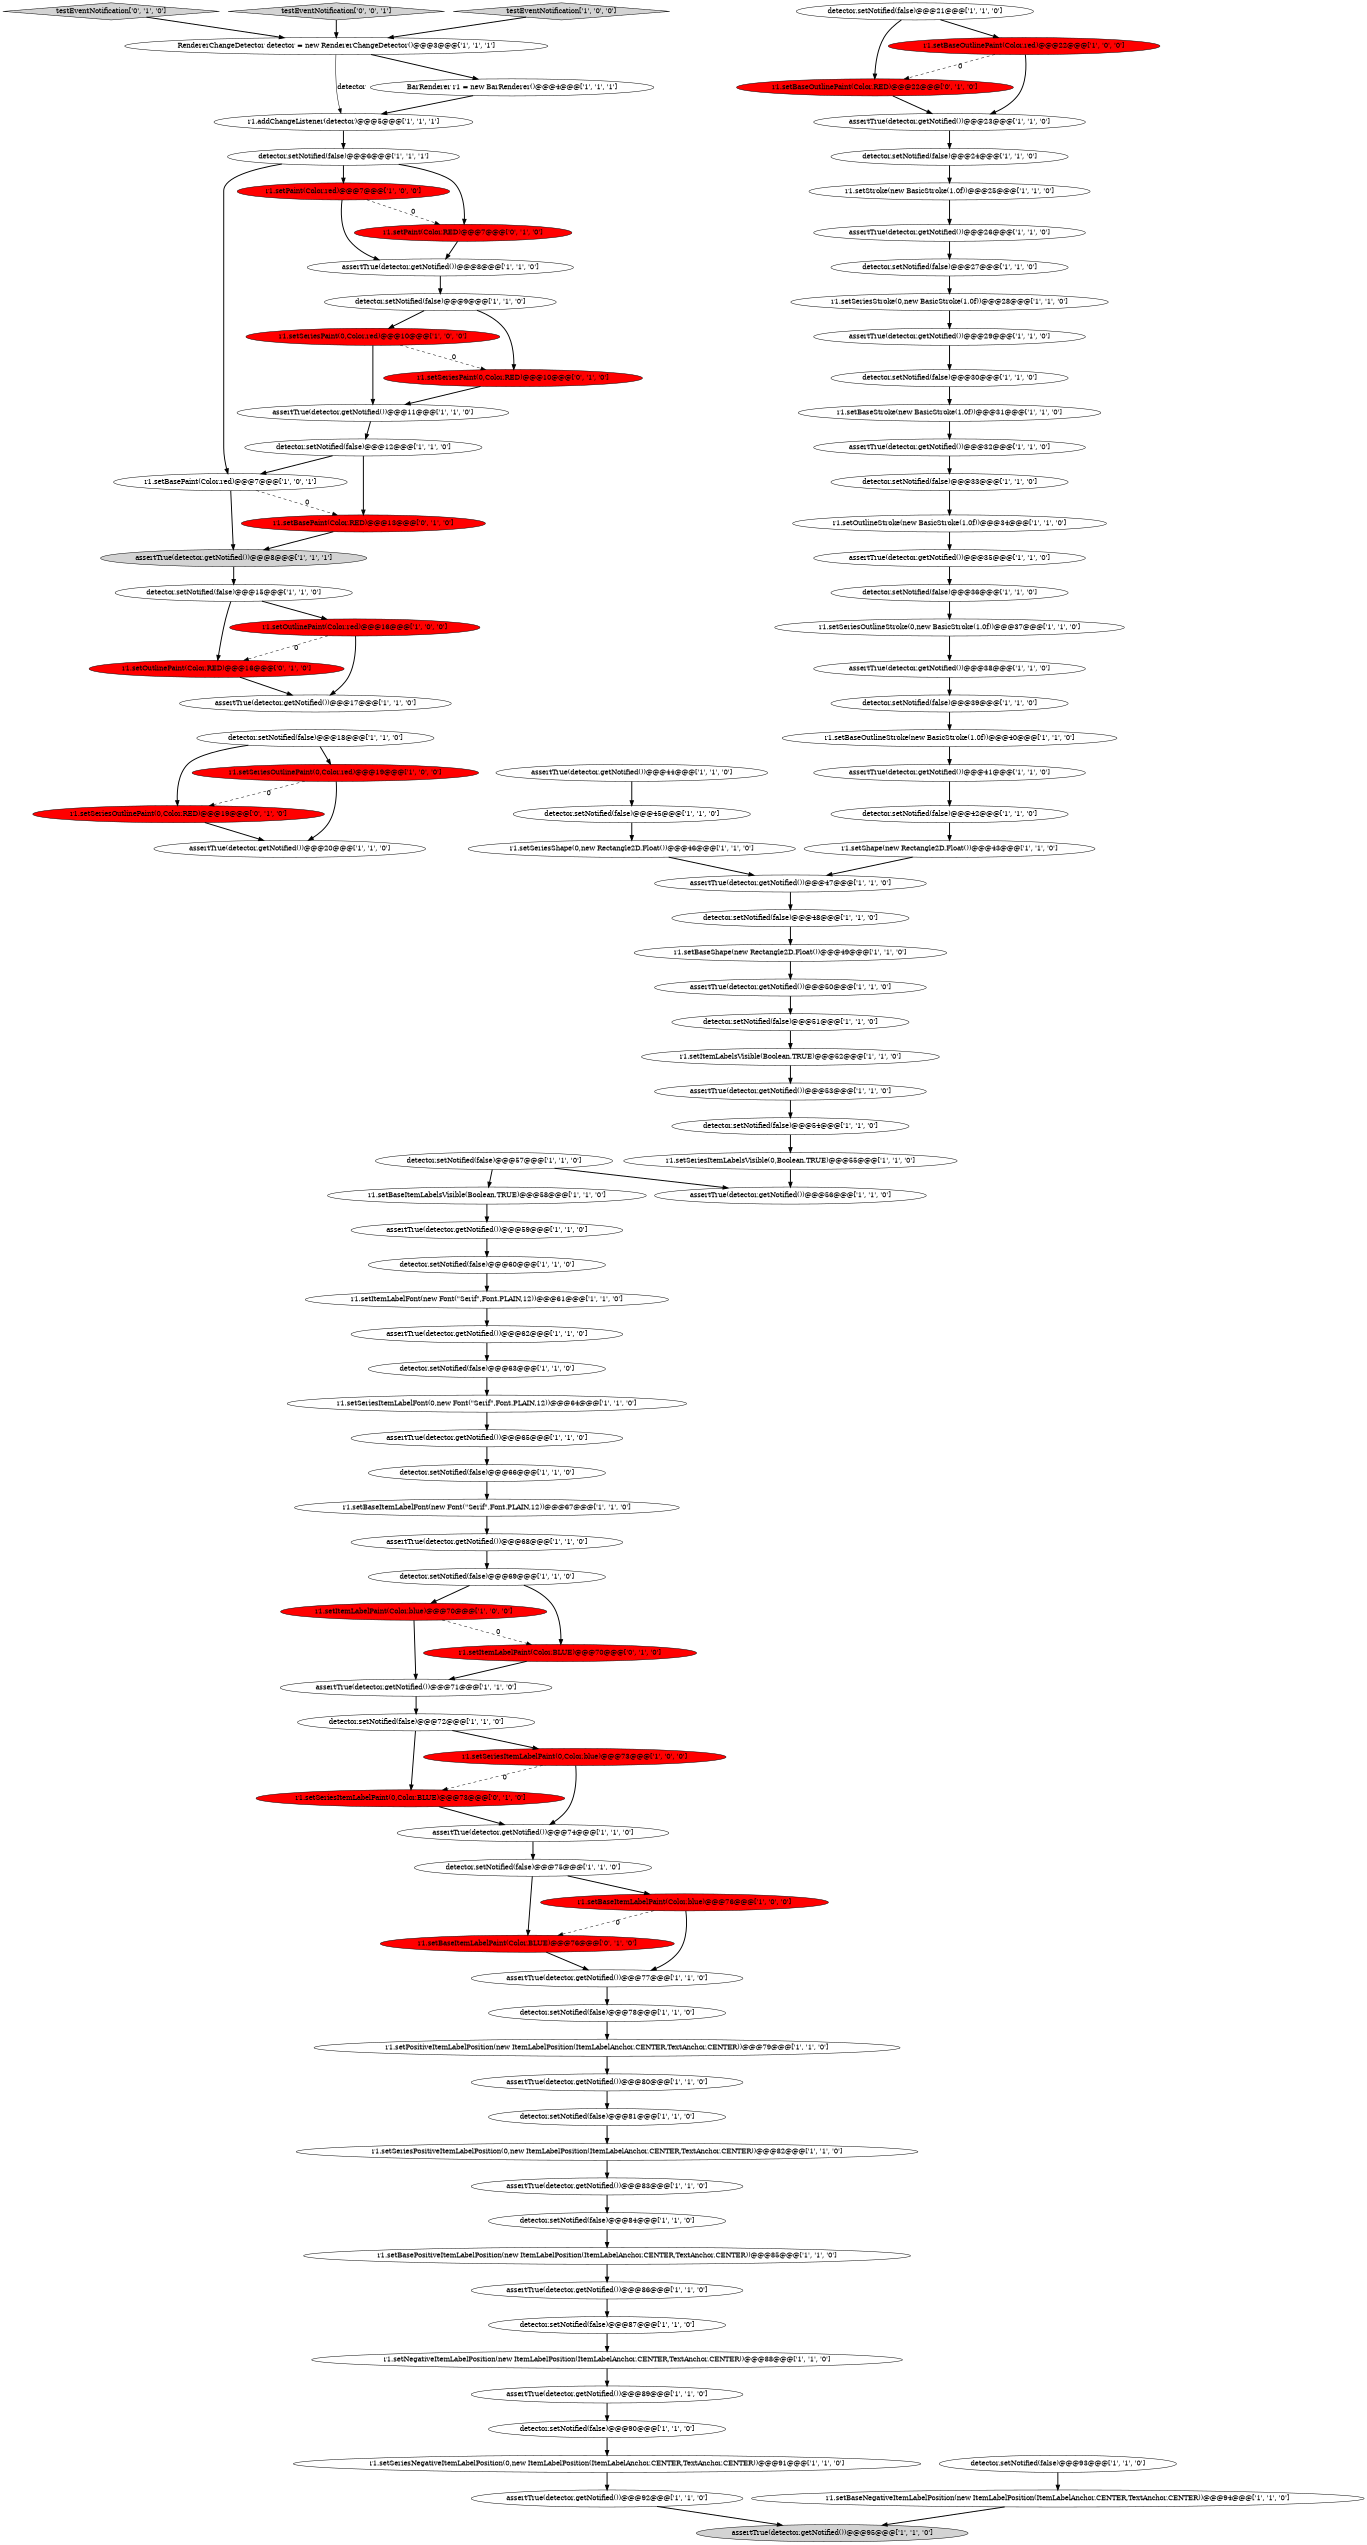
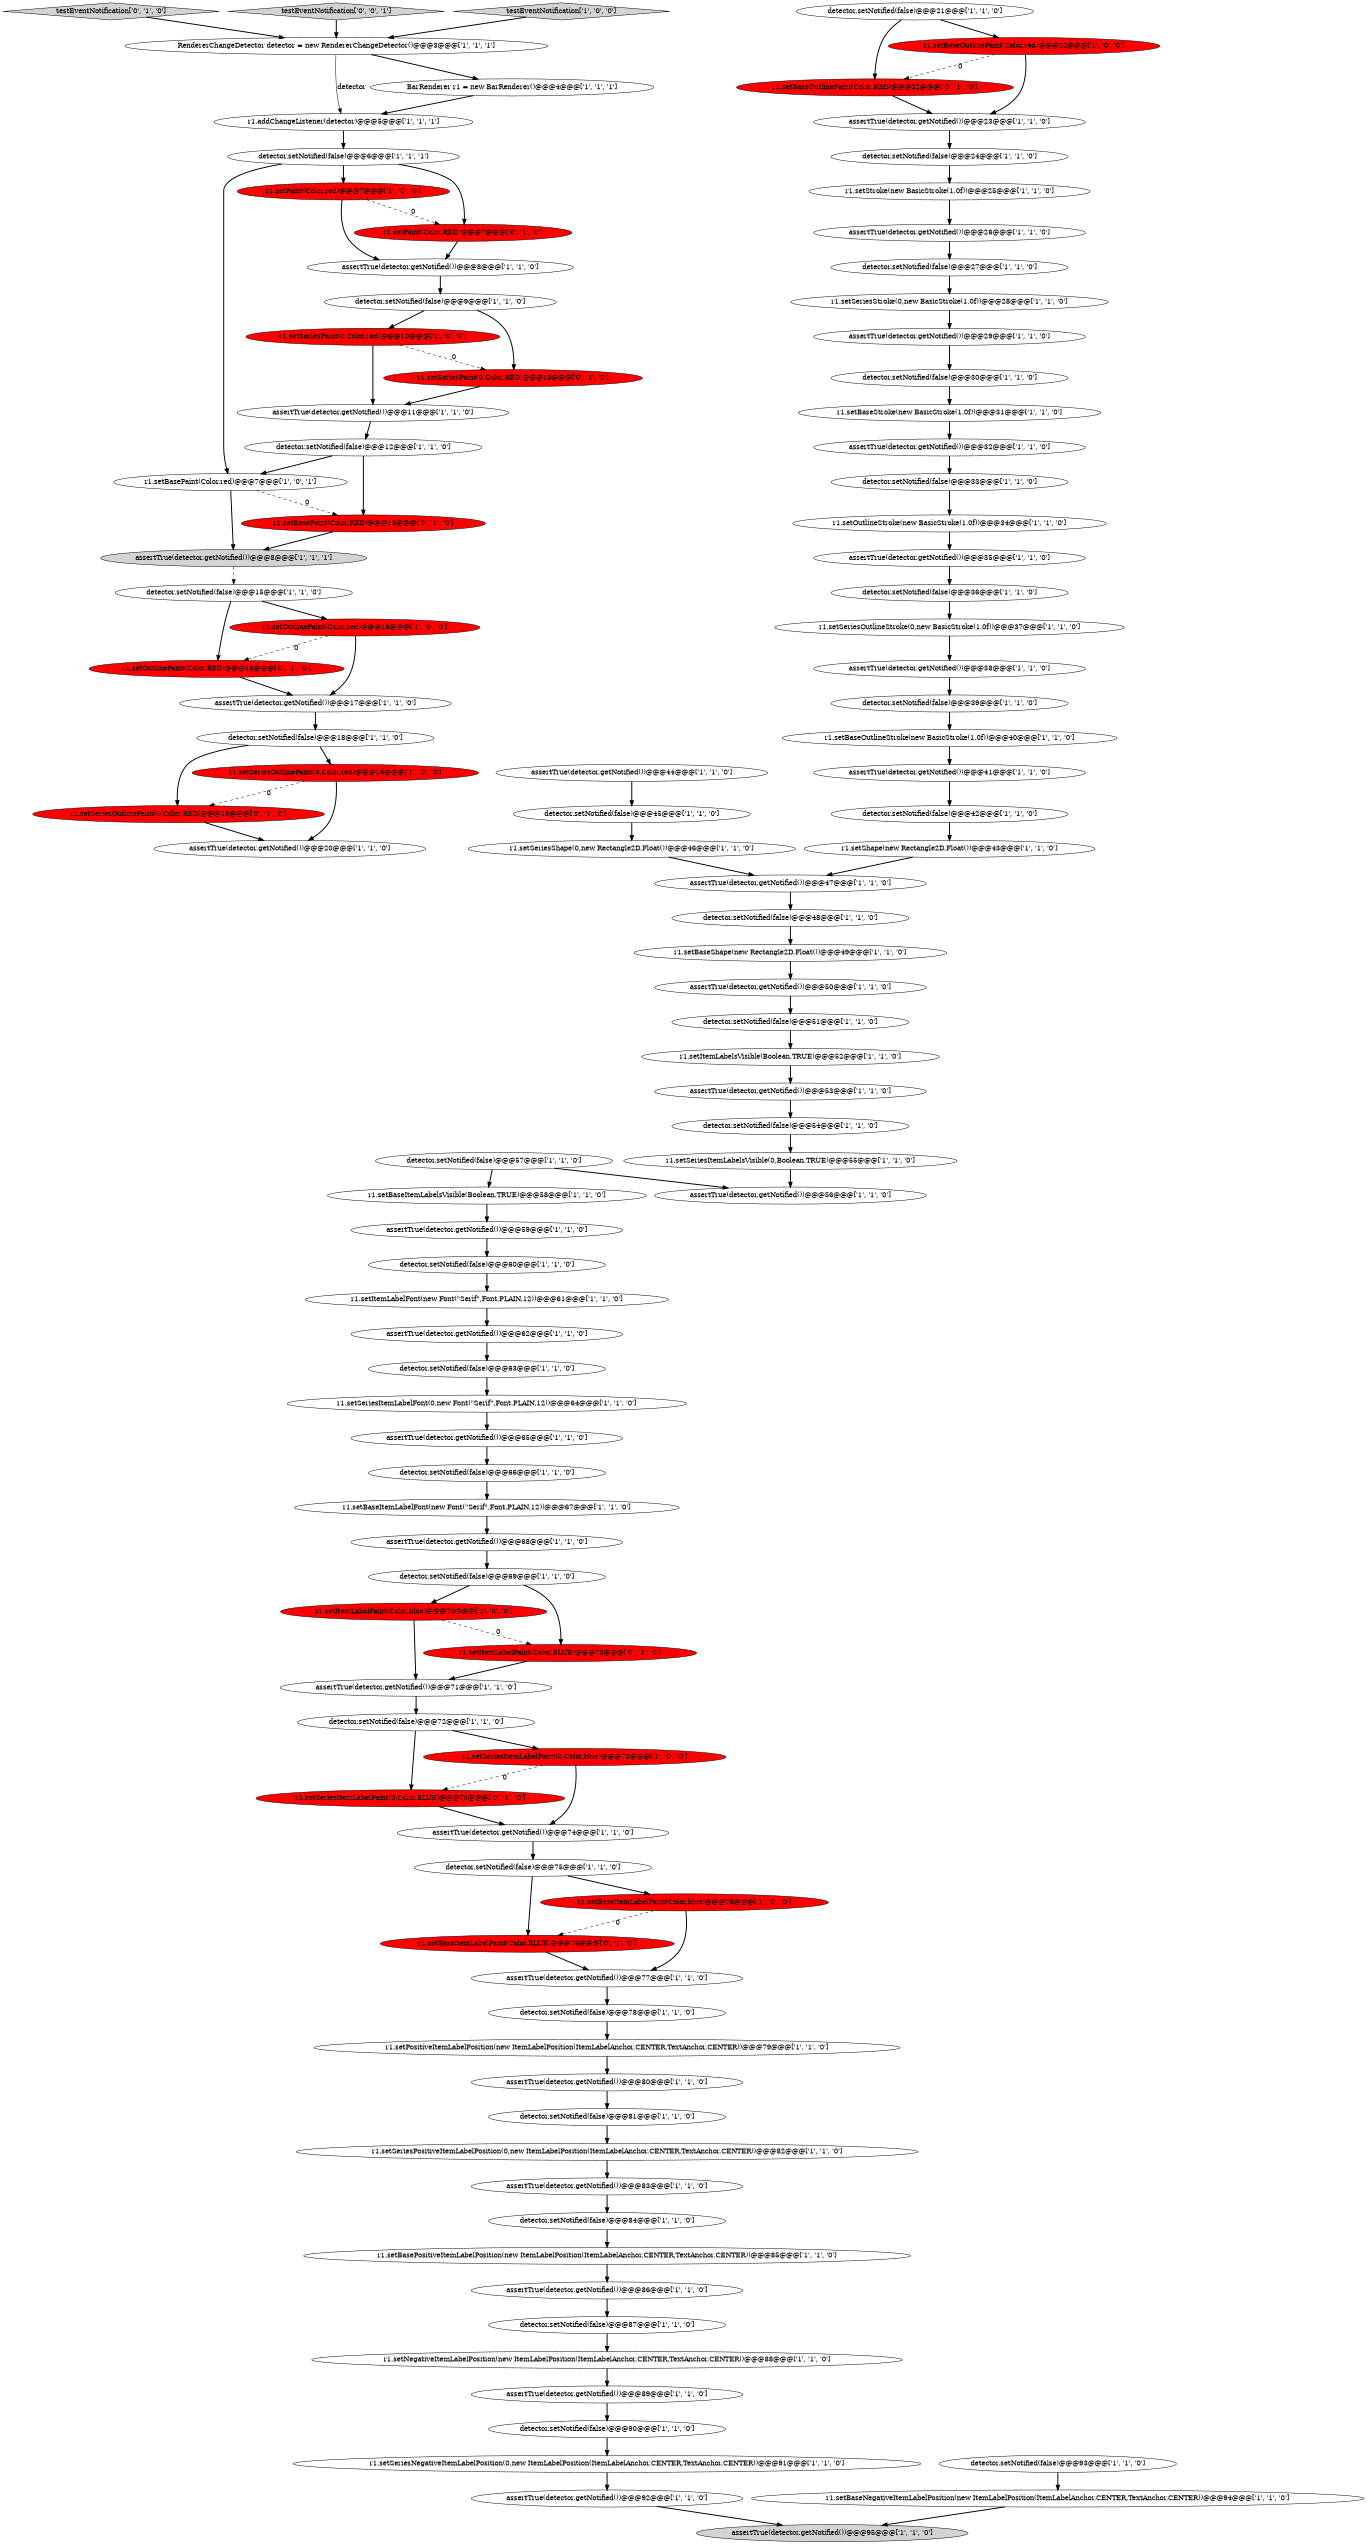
edge "assertTrue(detector.getNotified())@@@8@@@['1', '1', '1']" -> "detector.setNotified(false)@@@15@@@['1', '1', '0']": style bold -> dashed
edge "assertTrue(detector.getNotified())@@@17@@@['1', '1', '0']" -> "detector.setNotified(false)@@@18@@@['1', '1', '0']": added
